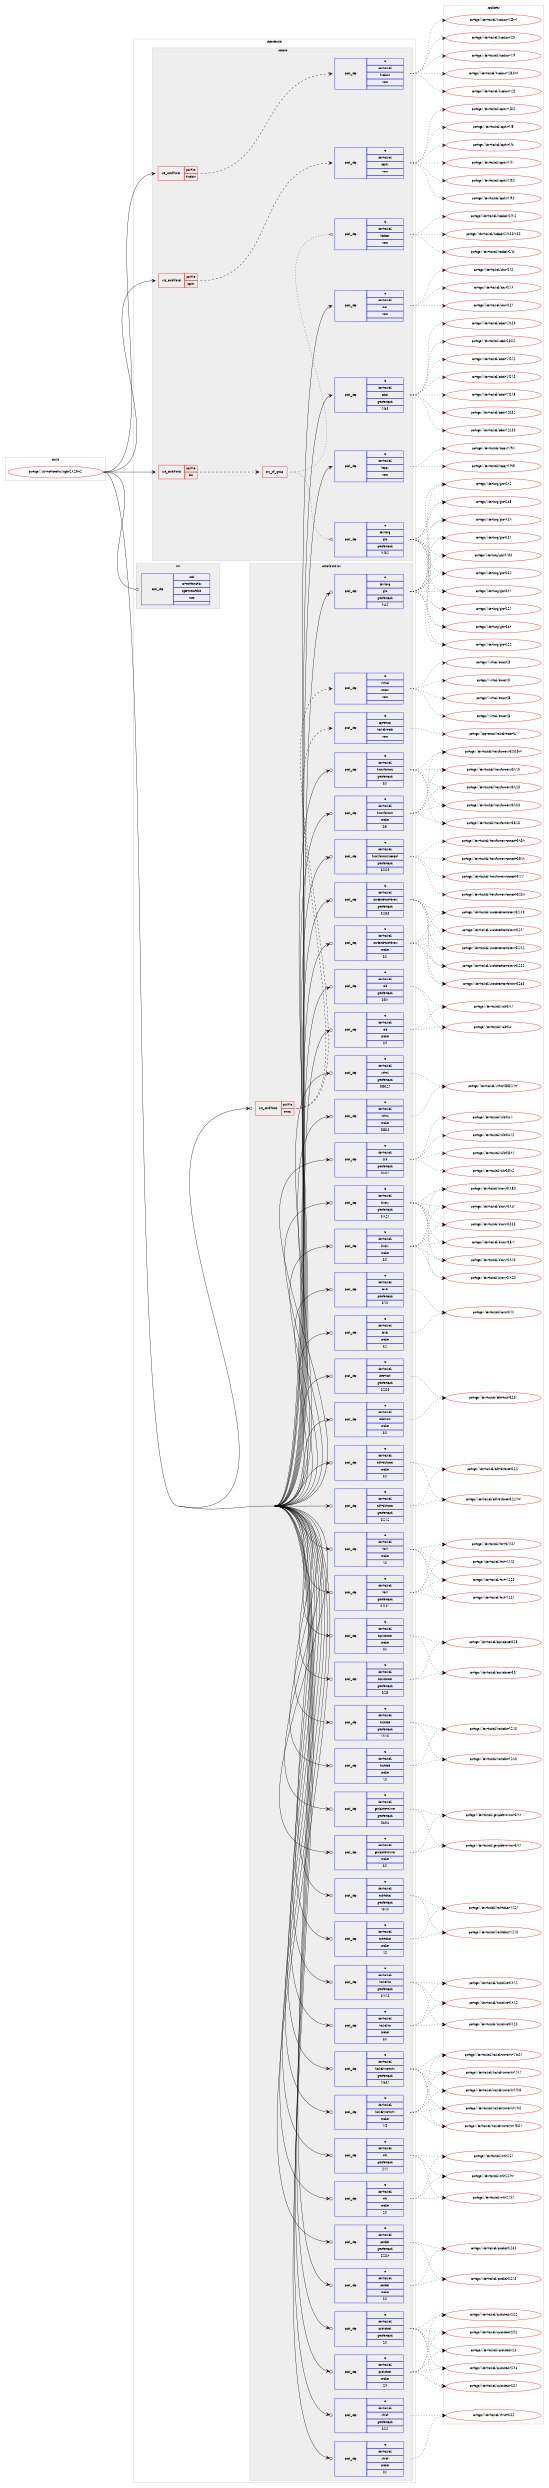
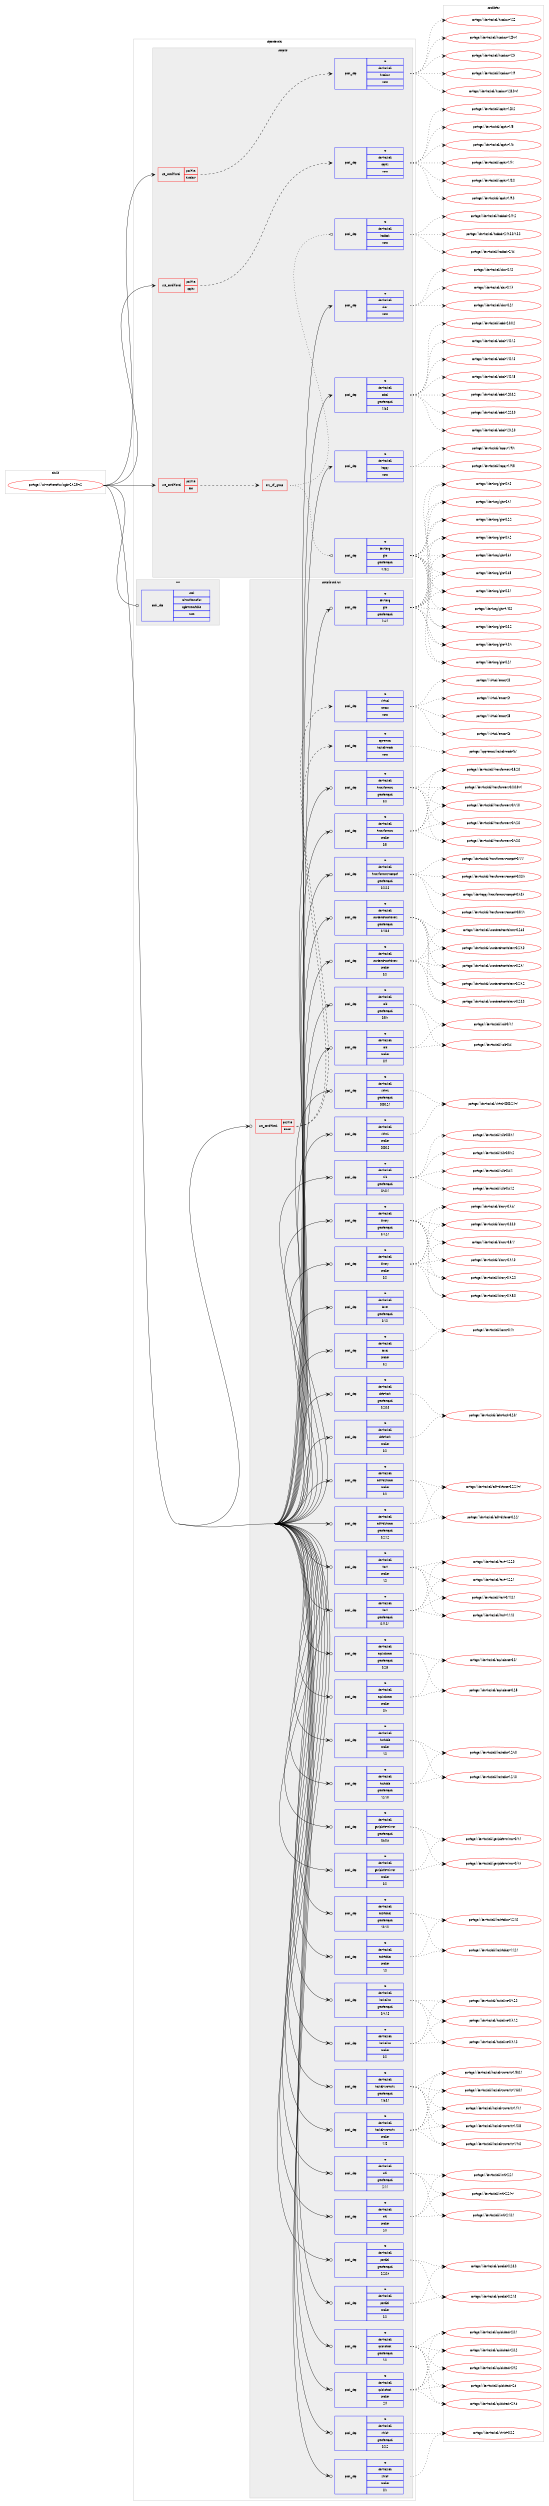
node "portage://dev-lang/ghc-8.4.3": added
node "portage://dev-haskell/transformers-compat-0.4.0.4": label "portage://dev-haskell/transformers-compat-0.4.0.4" -> "portage://dev-happy/transformers-compat-0.4.0.4"
